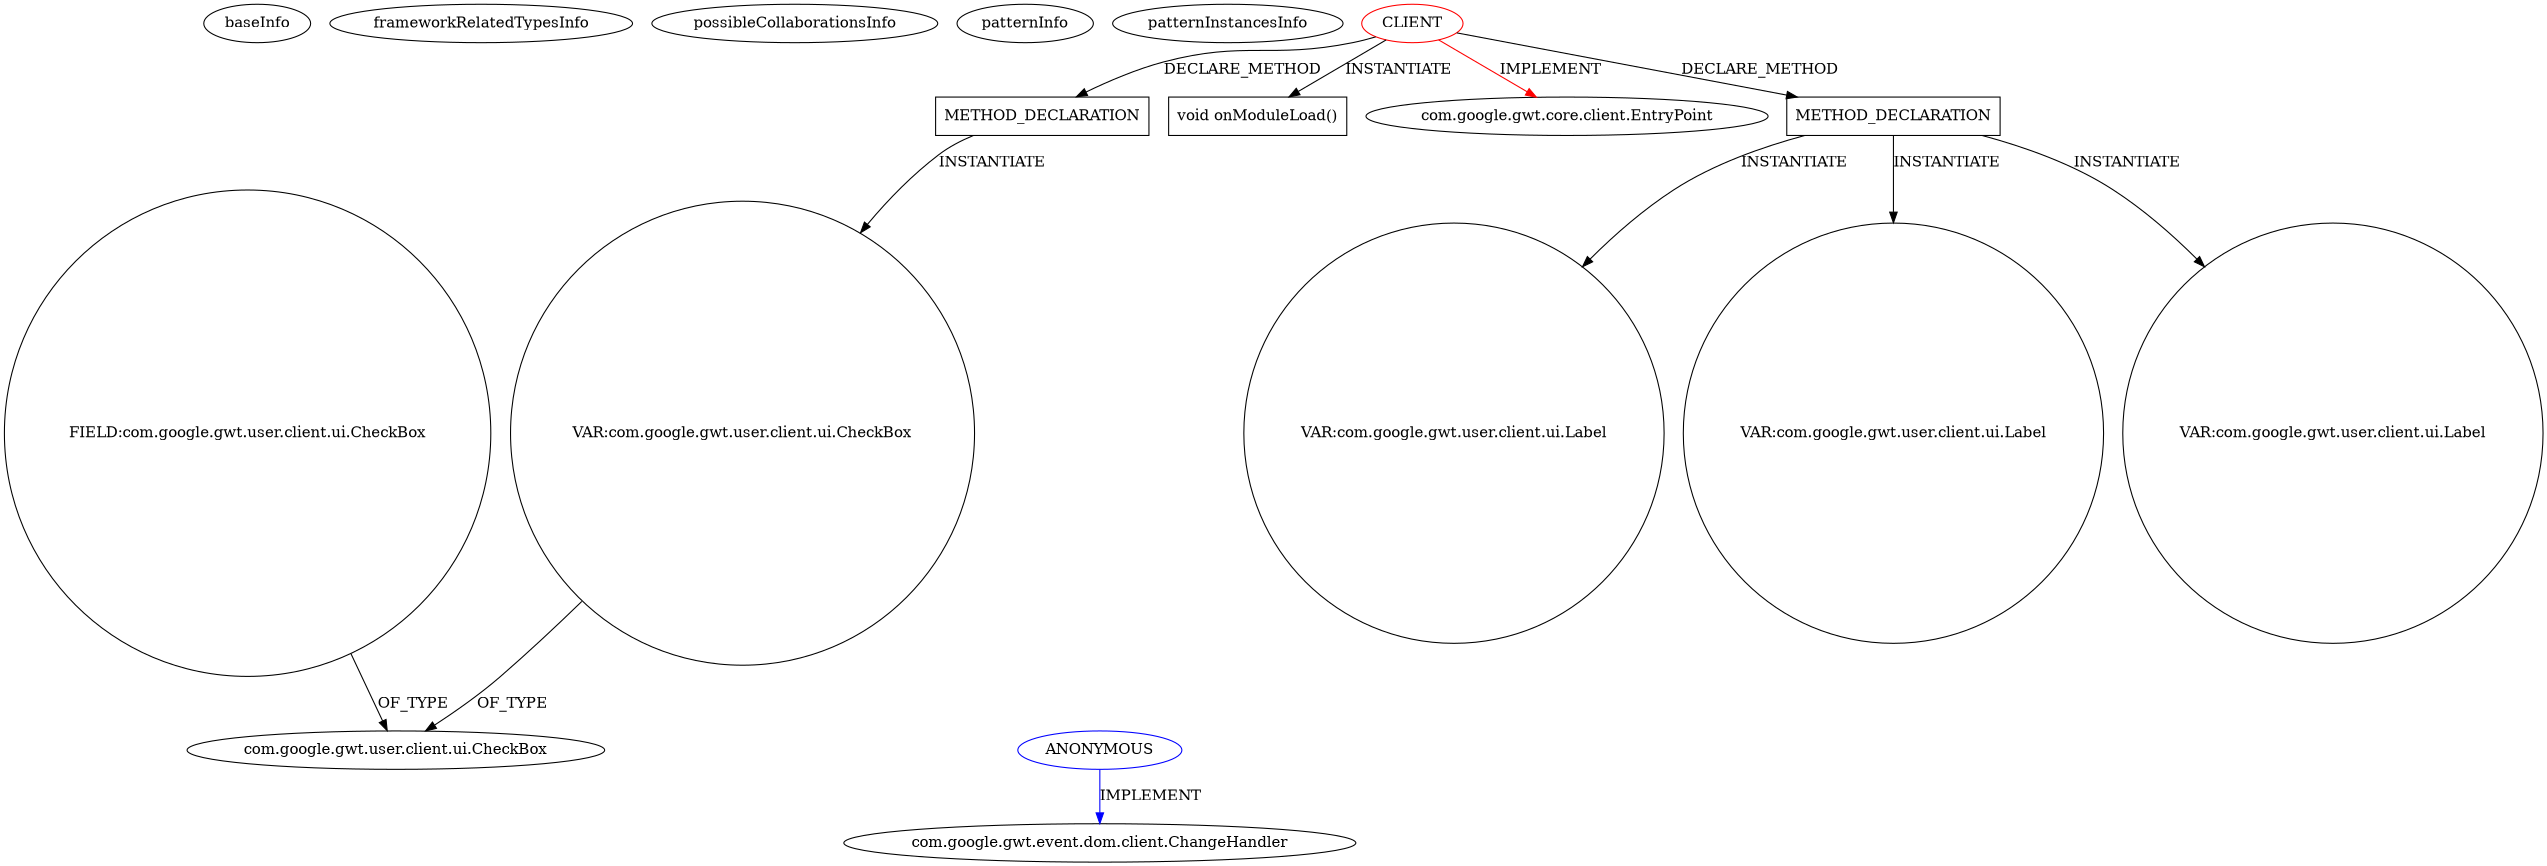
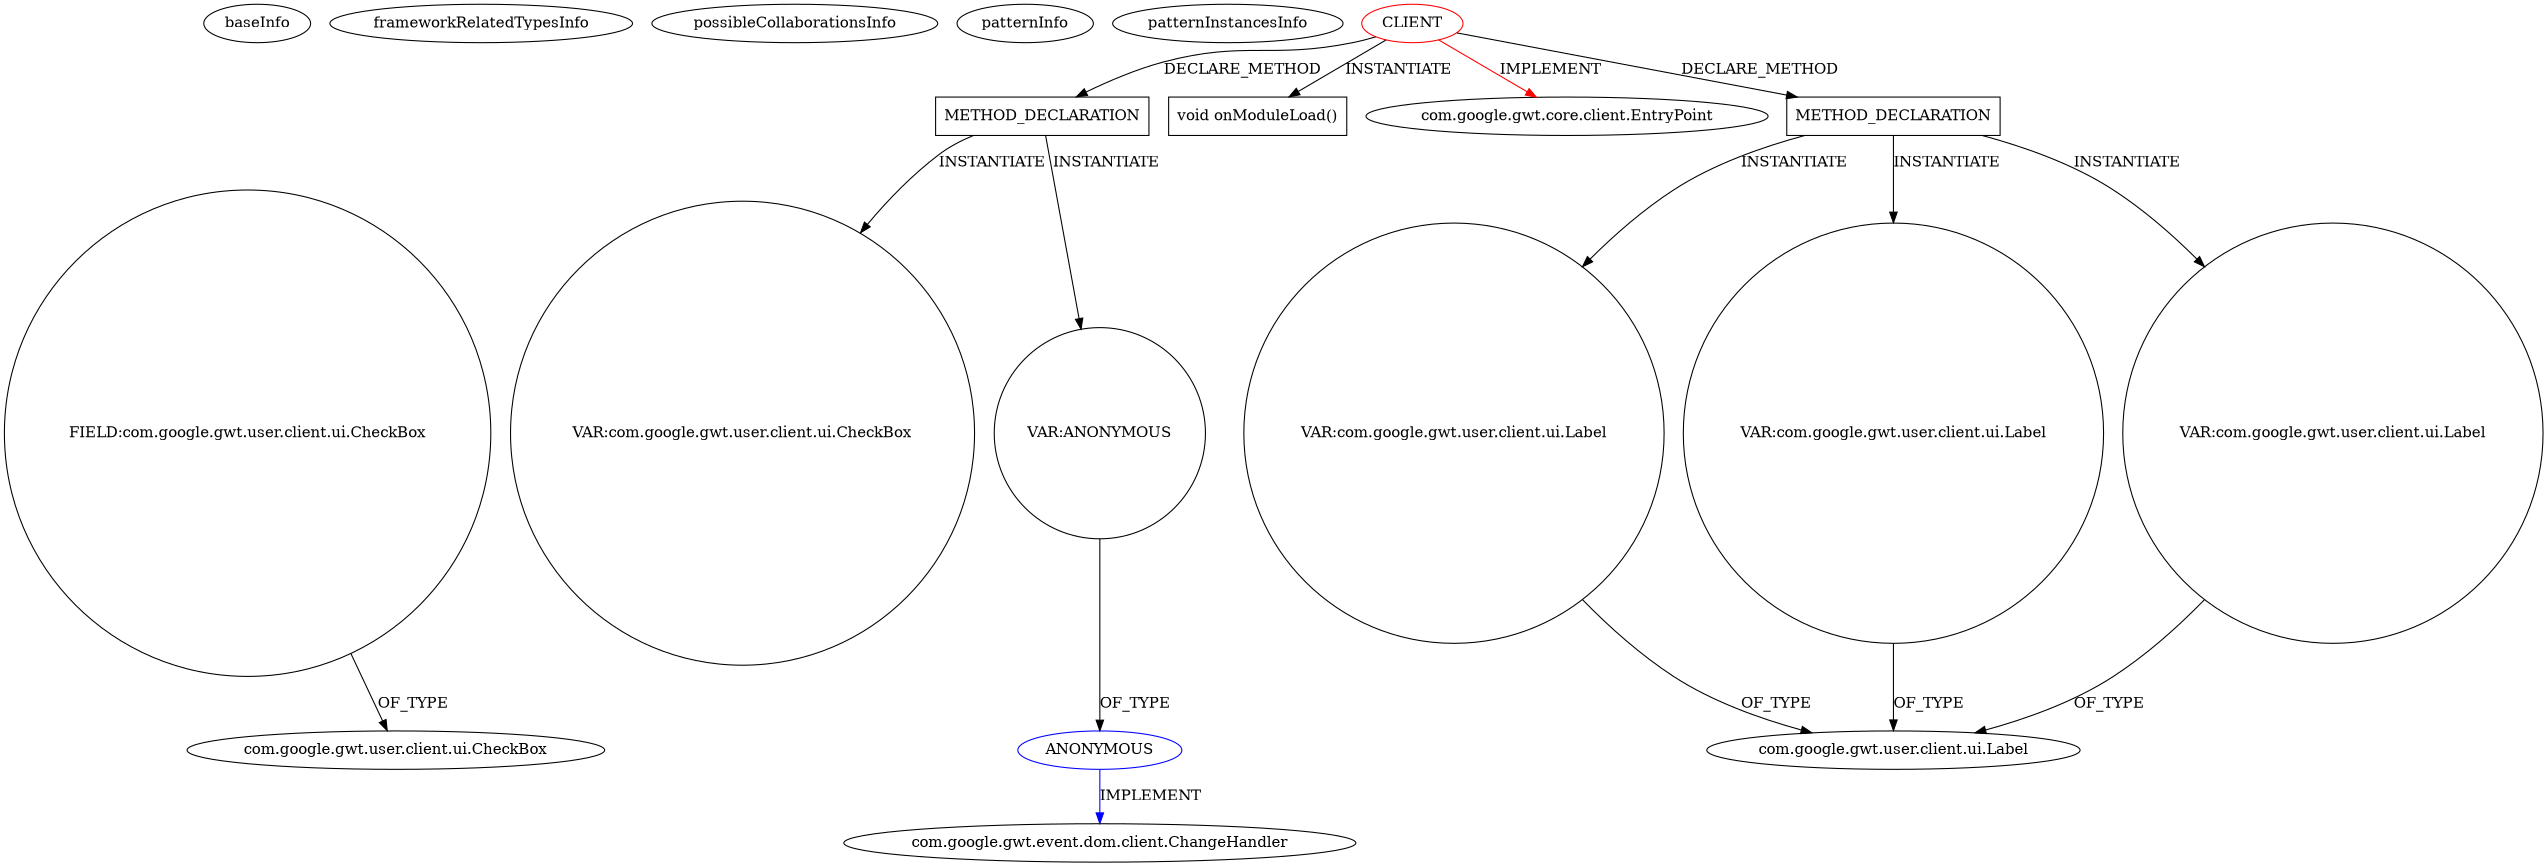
node "VAR:ANONYMOUS": added
edge "VAR:com.google.gwt.user.client.ui.CheckBox" -> "com.google.gwt.user.client.ui.CheckBox": removed, label "OF_TYPE"
node "com.google.gwt.user.client.ui.Label": added
